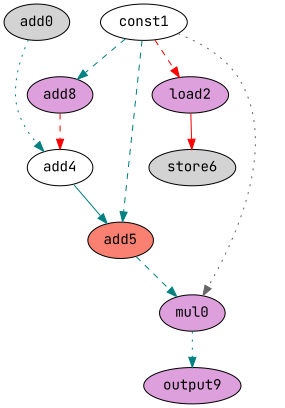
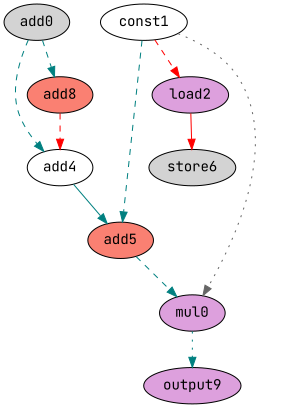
edge "const1" -> "add8": now "add0" -> "add8"
edge "add0" -> "add4": style dotted -> dashed
node "add8": fillcolor plum -> salmon
